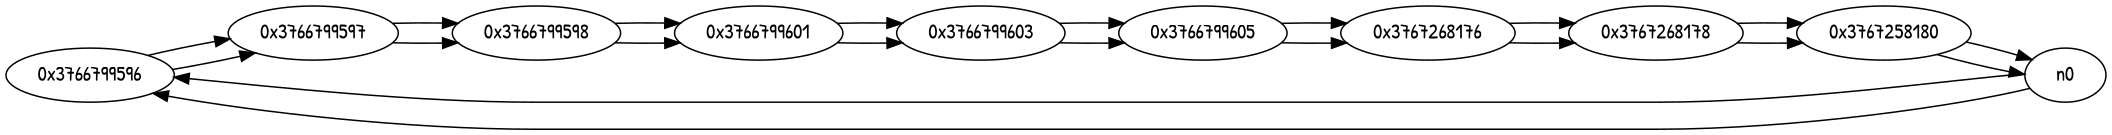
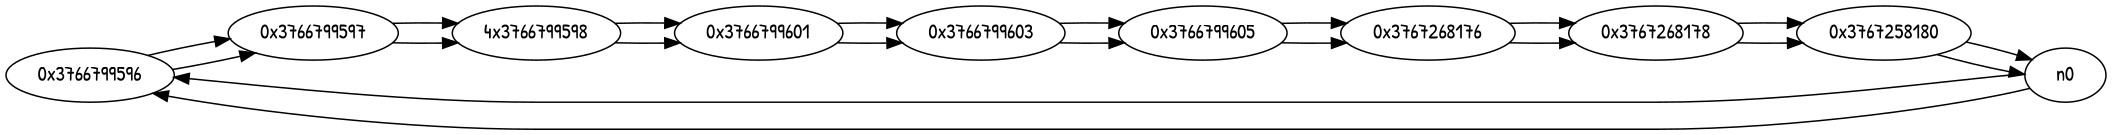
node "0x3766799598": label "0x3766799598" -> "4x3766799598"
